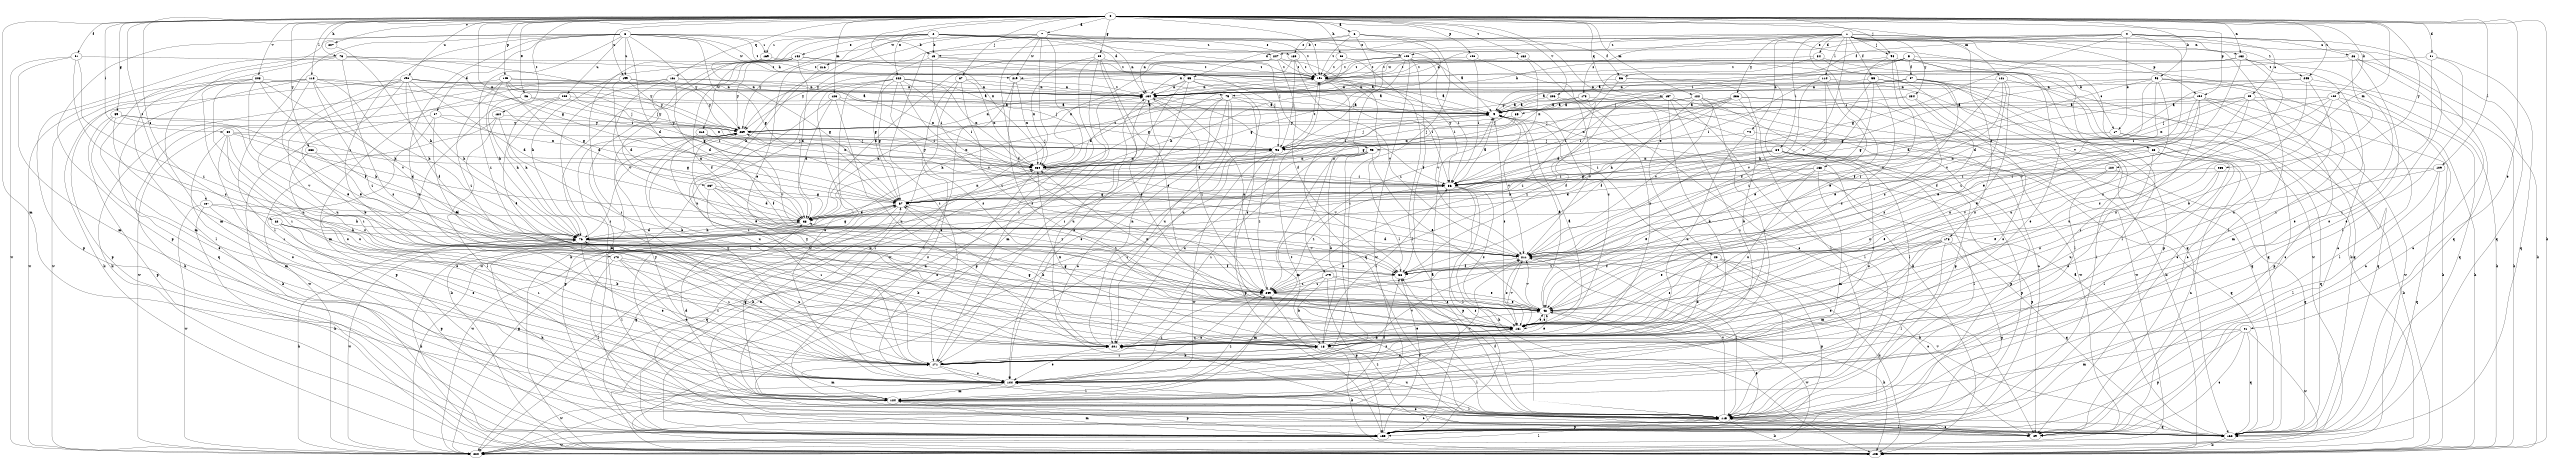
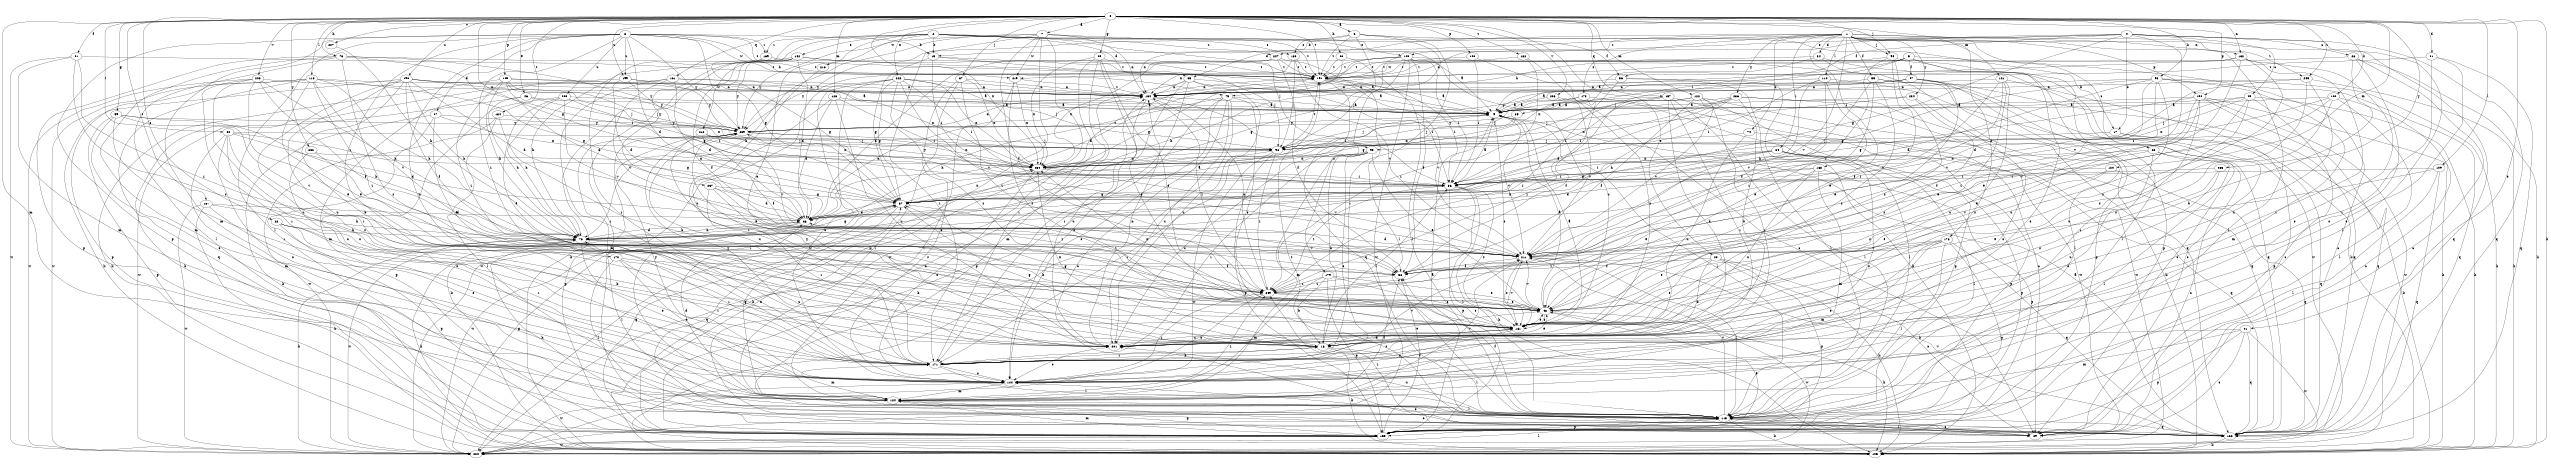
edge "200" -> "211": added, label "v"
edge "55" -> "153": label "i" -> "p"
